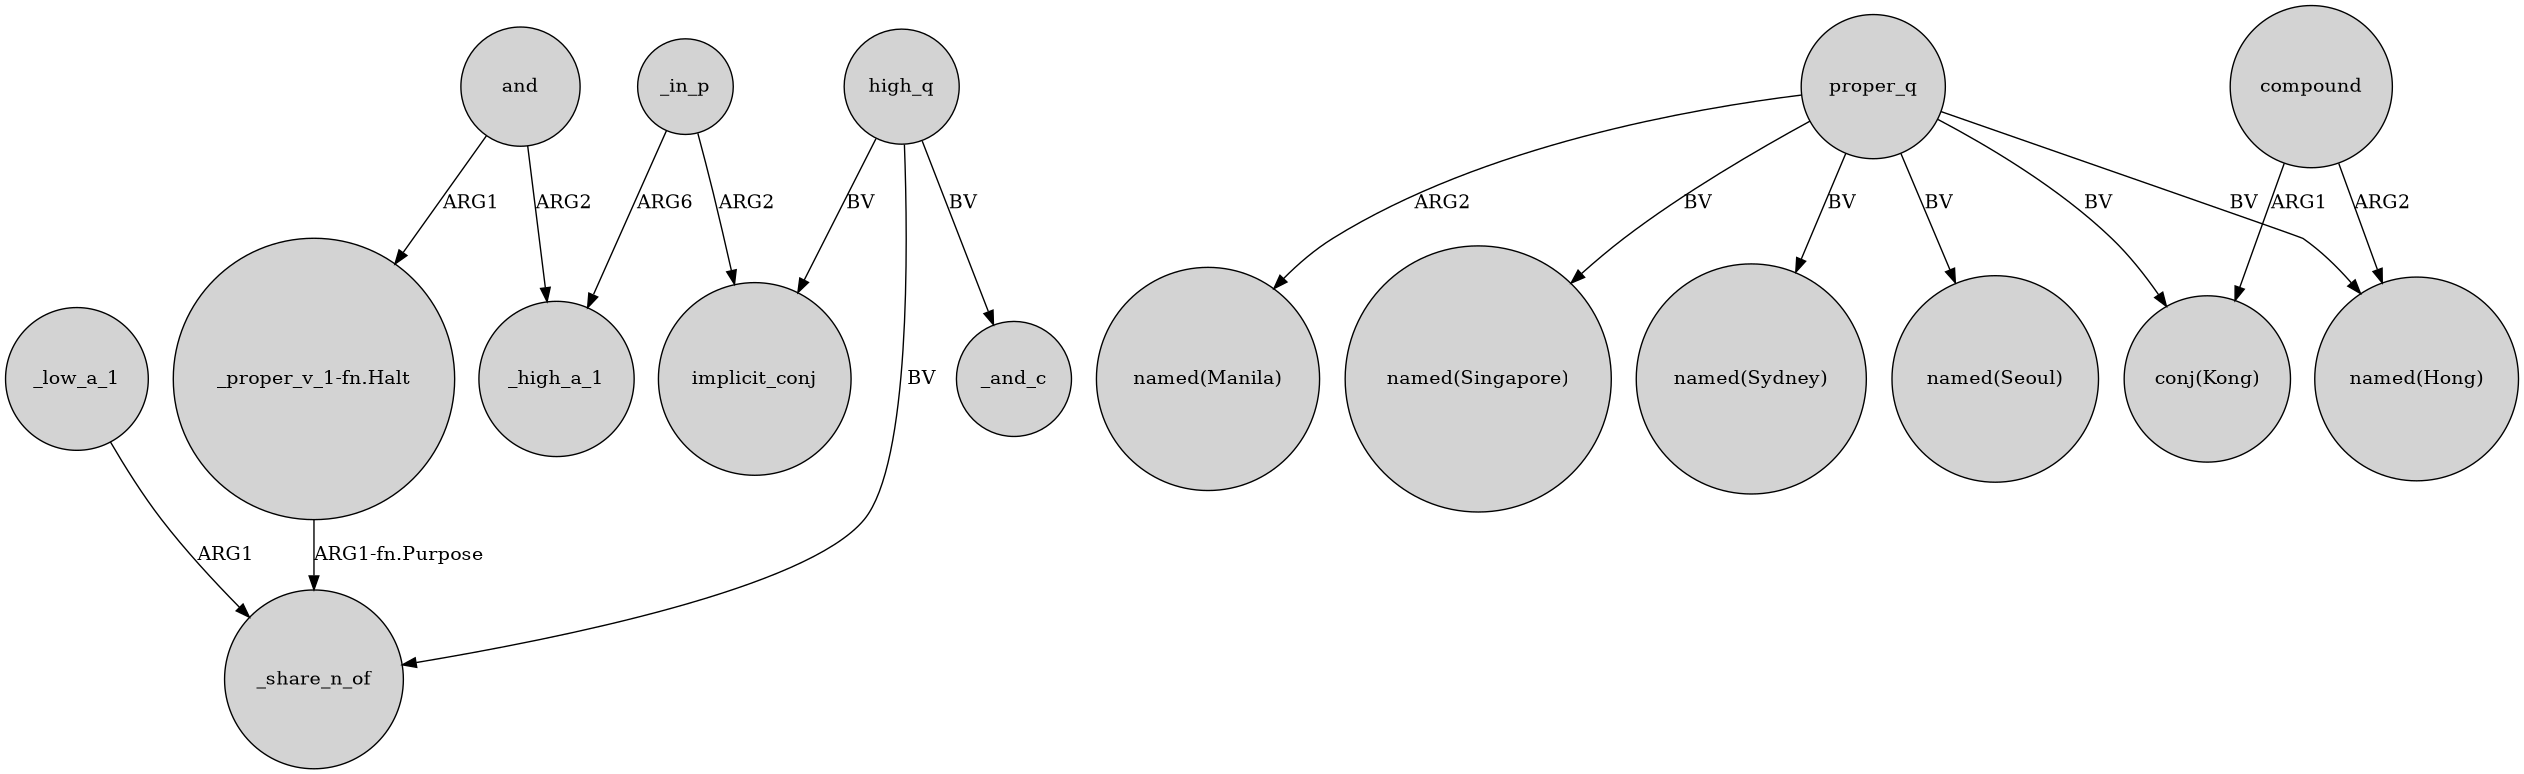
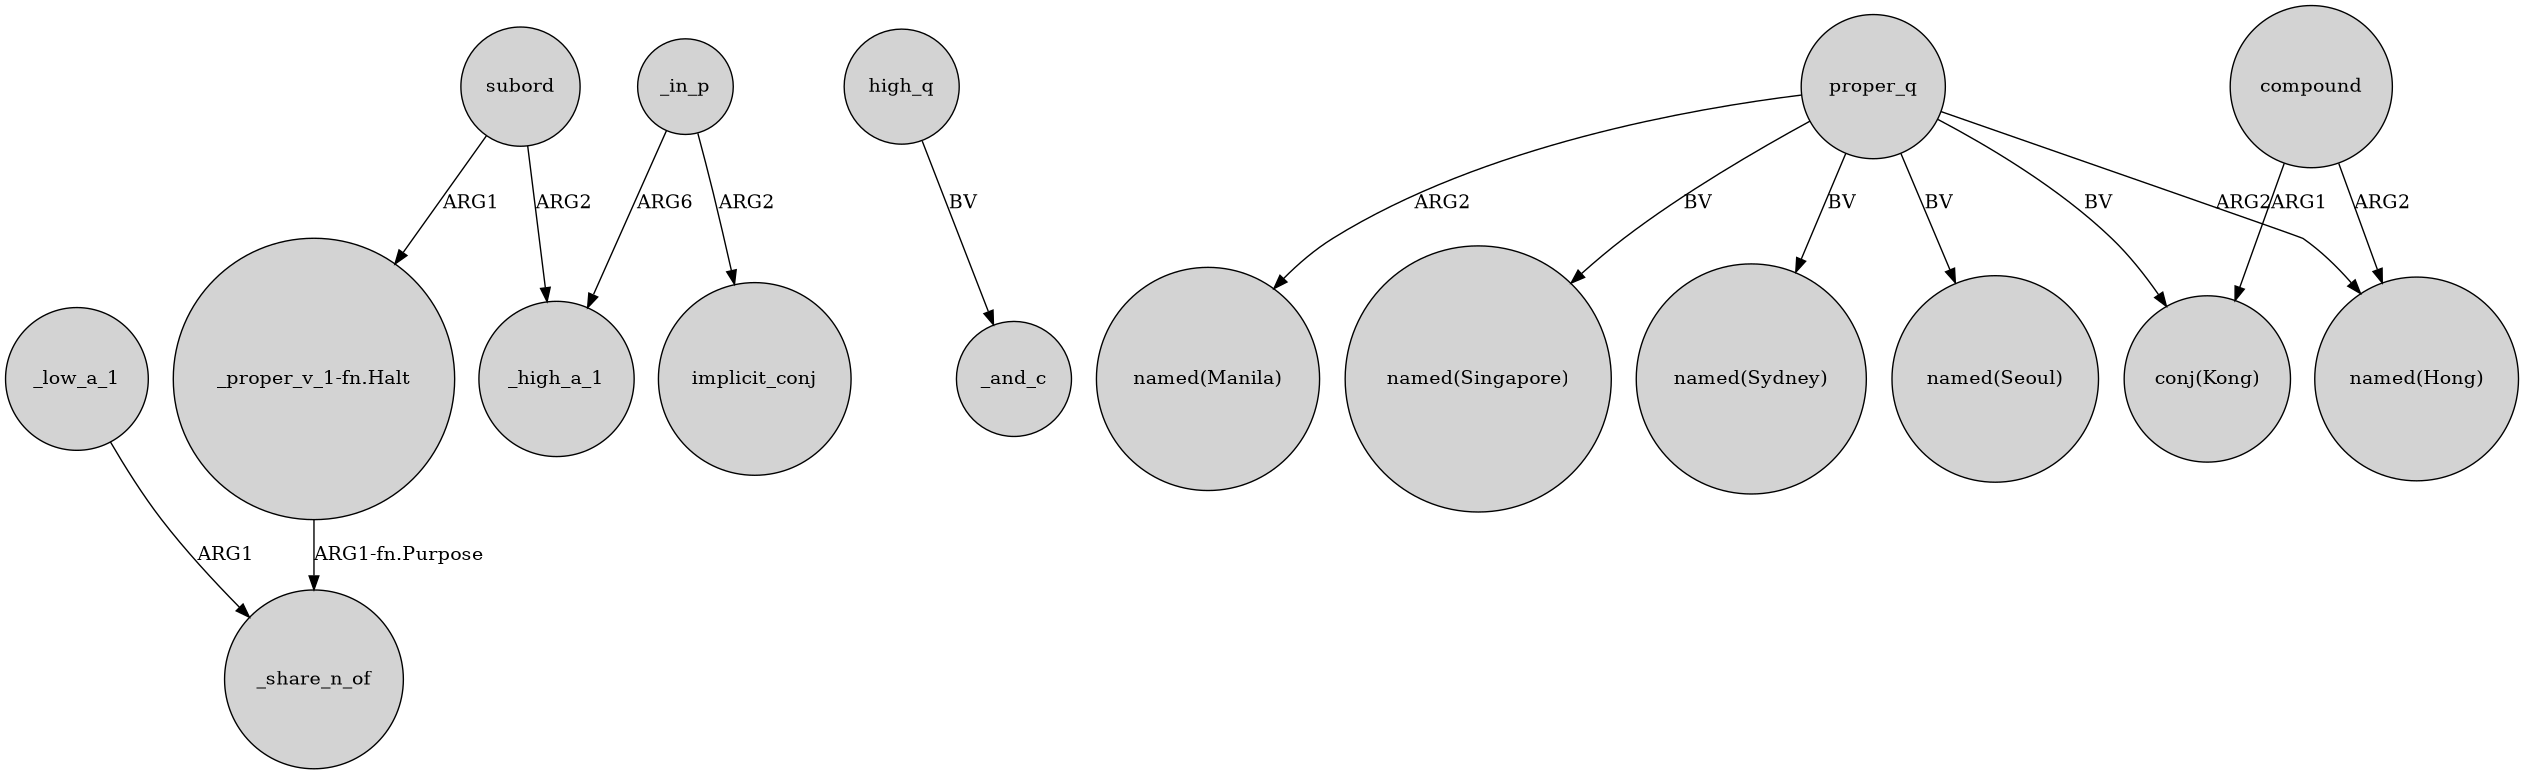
node "and": label "and" -> "subord"
edge "proper_q" -> "named(Hong)": label "BV" -> "ARG2"
edge "high_q" -> "implicit_conj": removed, label "BV"
edge "high_q" -> "_share_n_of": removed, label "BV"
